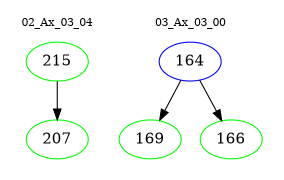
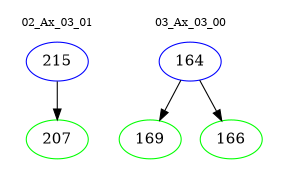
cluster "02_Ax_03_04": label "02_Ax_03_04" -> "02_Ax_03_01"
node "215": color green -> blue
